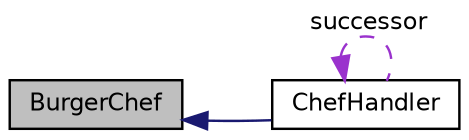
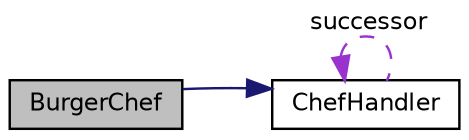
edge "ChefHandler" -> "BurgerChef": reversed
